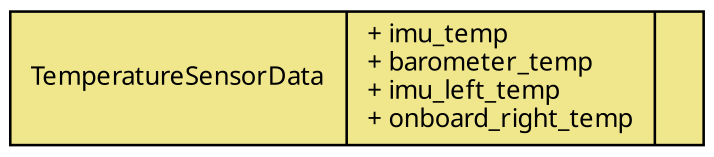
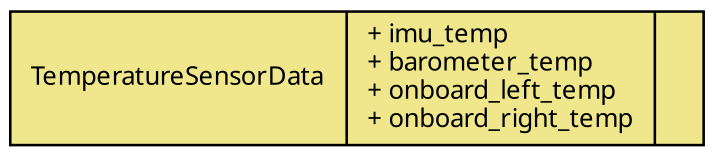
node "TemperatureSensorData": text "+ imu_left_temp" -> "+ onboard_left_temp"
